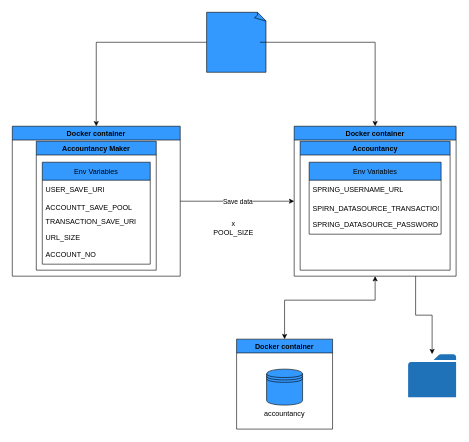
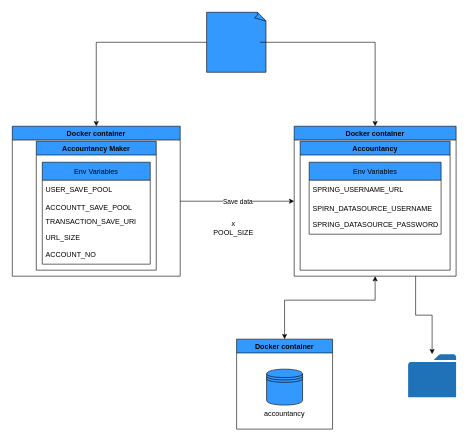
node "USER_SAVE_URI": label "USER_SAVE_URI" -> "USER_SAVE_POOL"
node "SPIRN_DATASOURCE_TRANSACTION SPRING_DATASOURCE_PASSWORD": label "SPIRN_DATASOURCE_TRANSACTION SPRING_DATASOURCE_PASSWORD" -> "SPIRN_DATASOURCE_USERNAME SPRING_DATASOURCE_PASSWORD"
